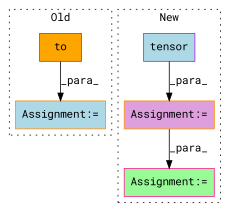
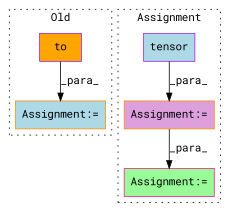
cluster "New": label "New" -> "Assignment"
